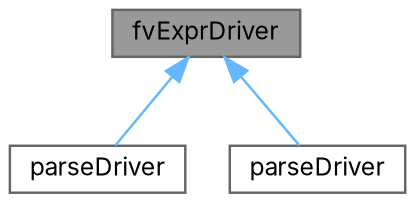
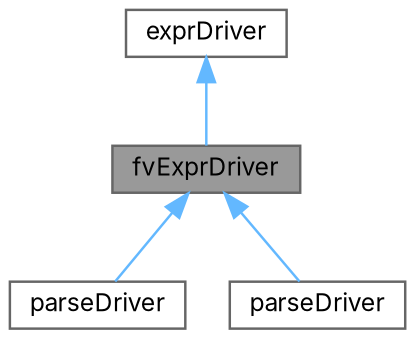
node "exprDriver": added
